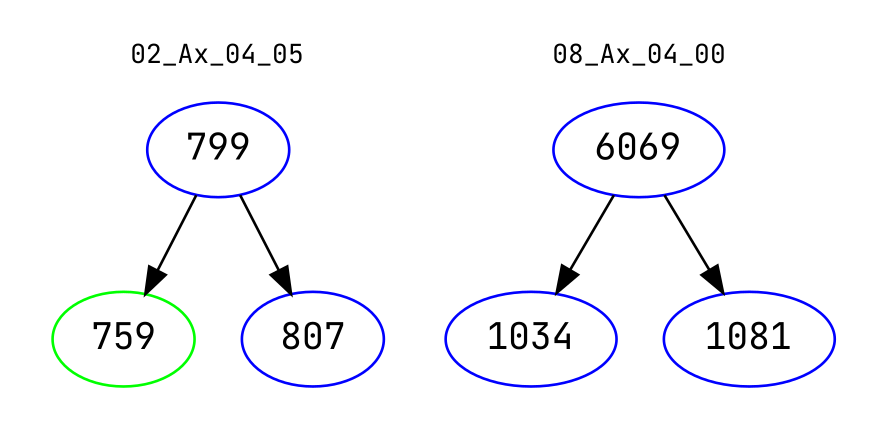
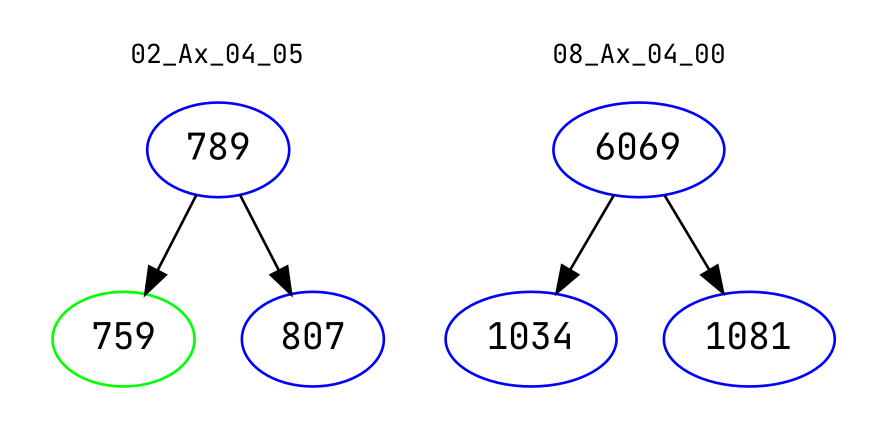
node "799": label "799" -> "789"
